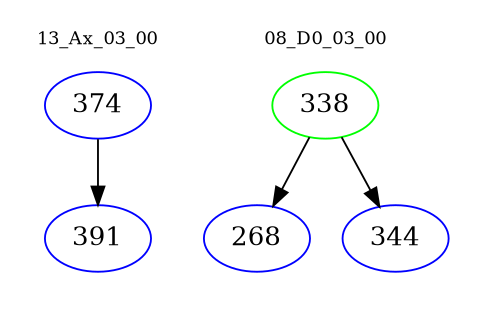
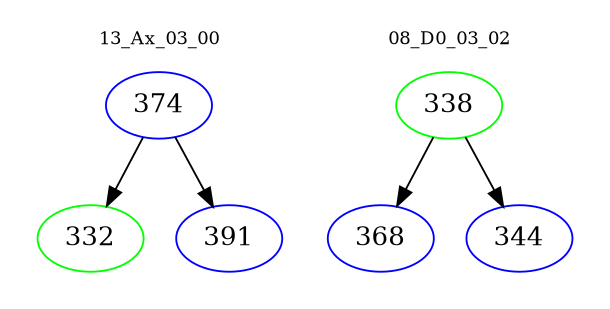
cluster "08_D0_03_00": label "08_D0_03_00" -> "08_D0_03_02"
node "332": added
node "268": label "268" -> "368"
